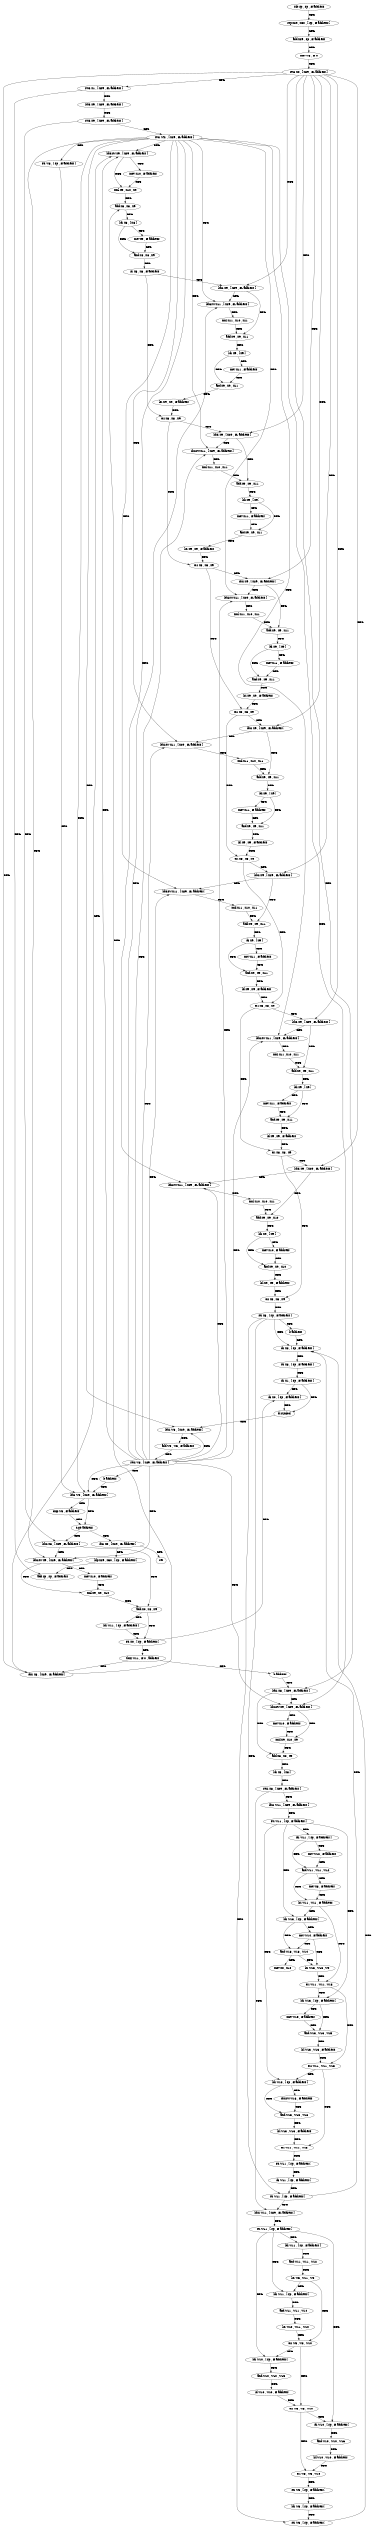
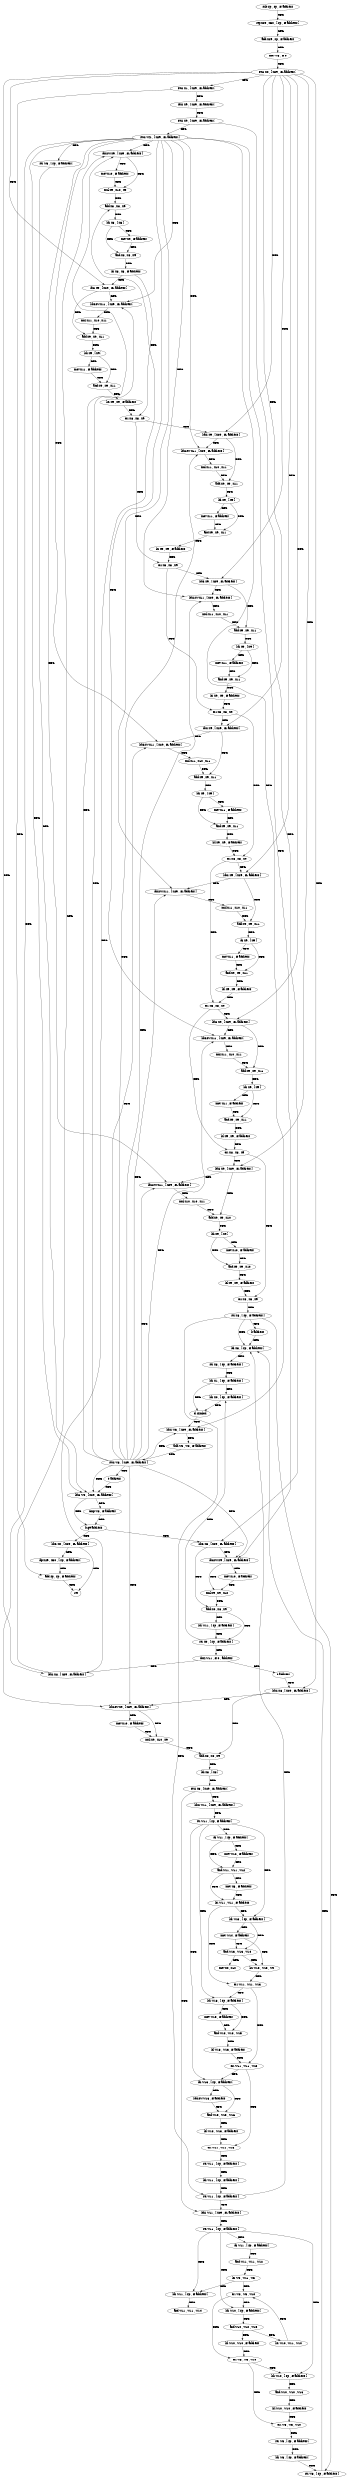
edge "add sp , sp , # address" -> "ret": added, label "CFG"
edge "and w11 , w11 , w14" -> "lsr w10 , w11 , w10": now "and w10 , w10 , w15" -> "lsr w10 , w11 , w10"
